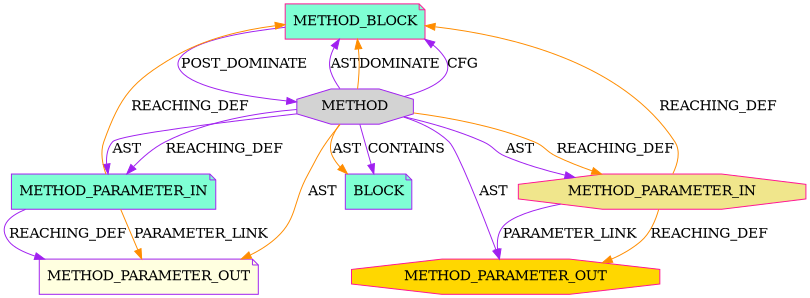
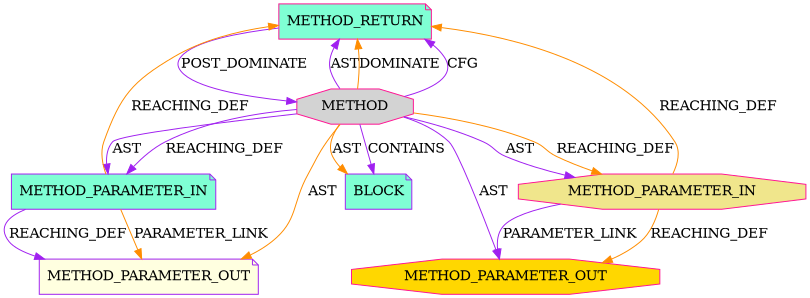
node "METHOD_BLOCK": label "METHOD_BLOCK" -> "METHOD_RETURN"
node "METHOD": color purple -> deeppink
